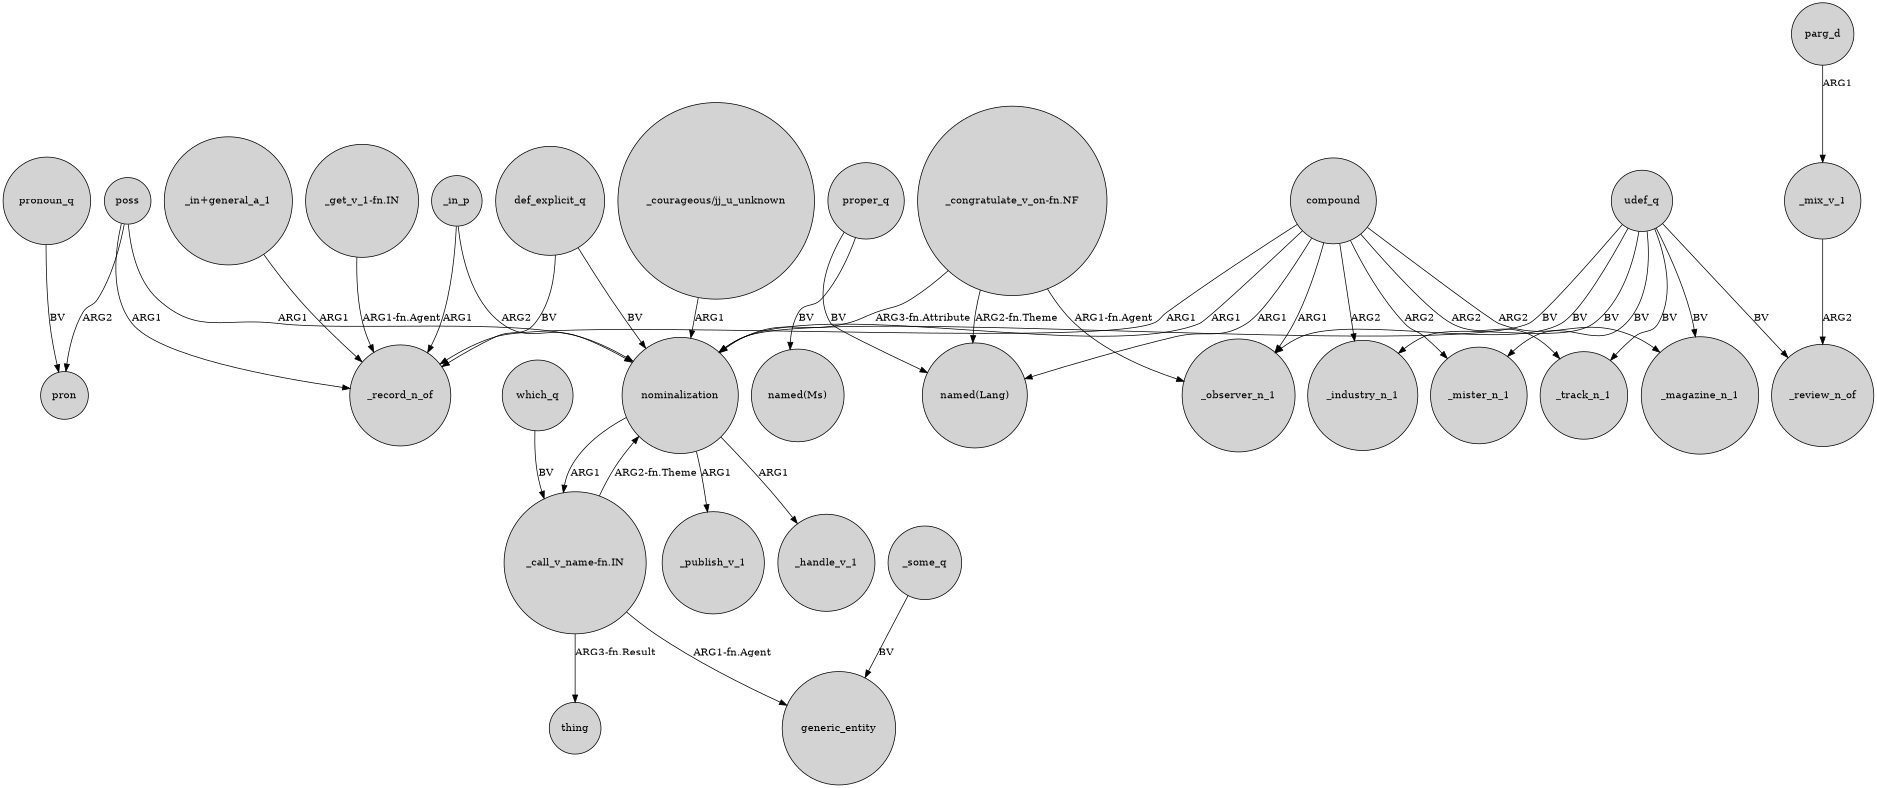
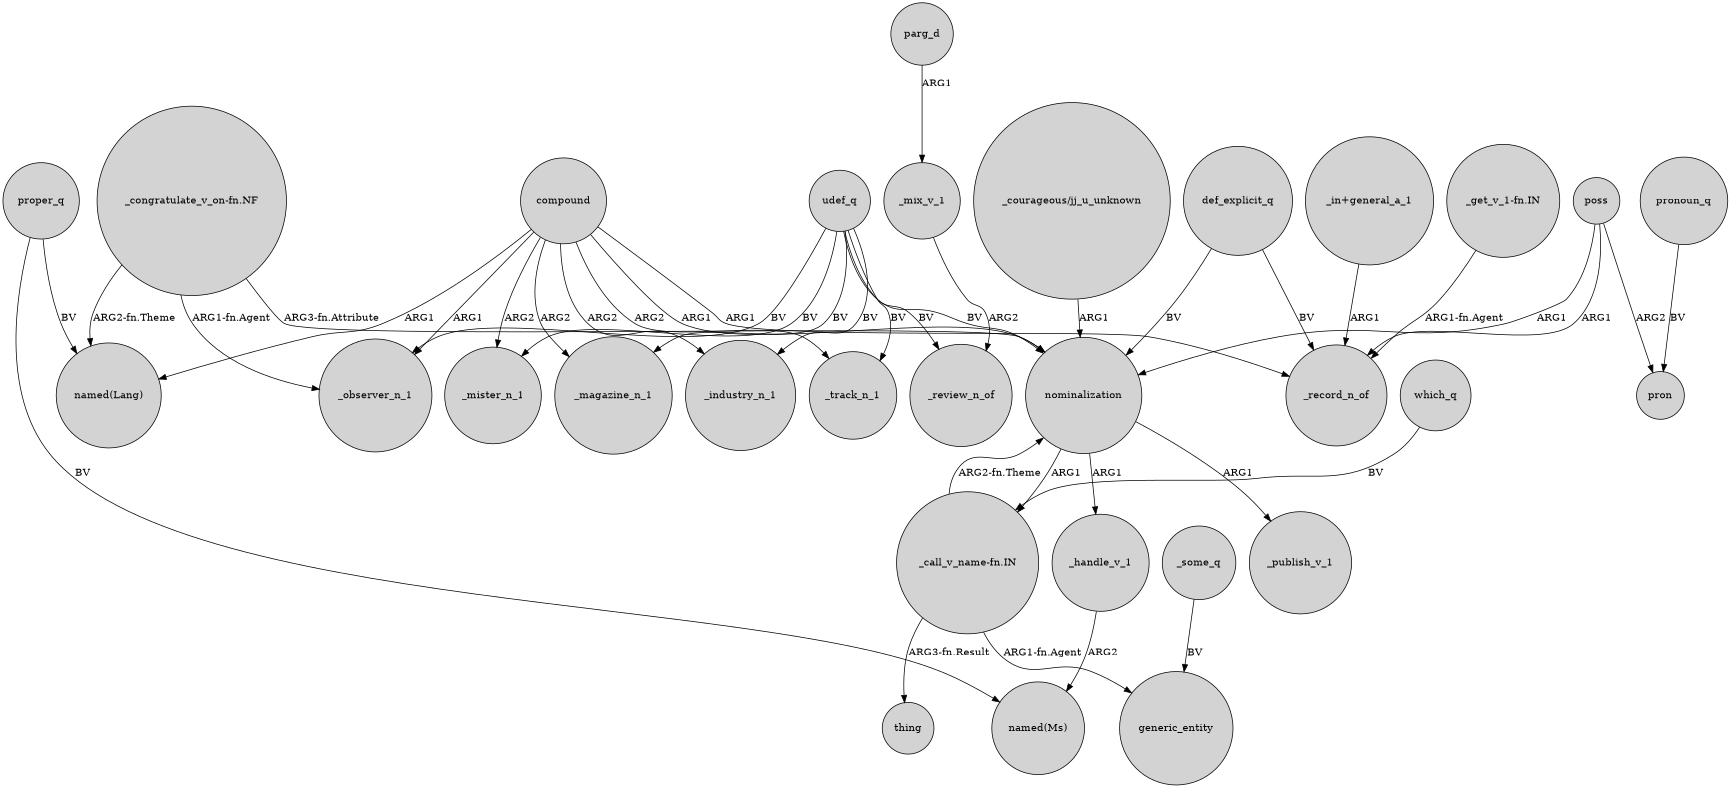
node "_in_p": removed
edge "_handle_v_1" -> "named(Ms)": added, label "ARG2"
